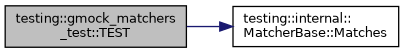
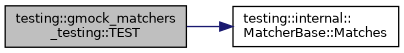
node "testing::gmock_matchers _test::TEST": label "testing::gmock_matchers _test::TEST" -> "testing::gmock_matchers _testing::TEST"
